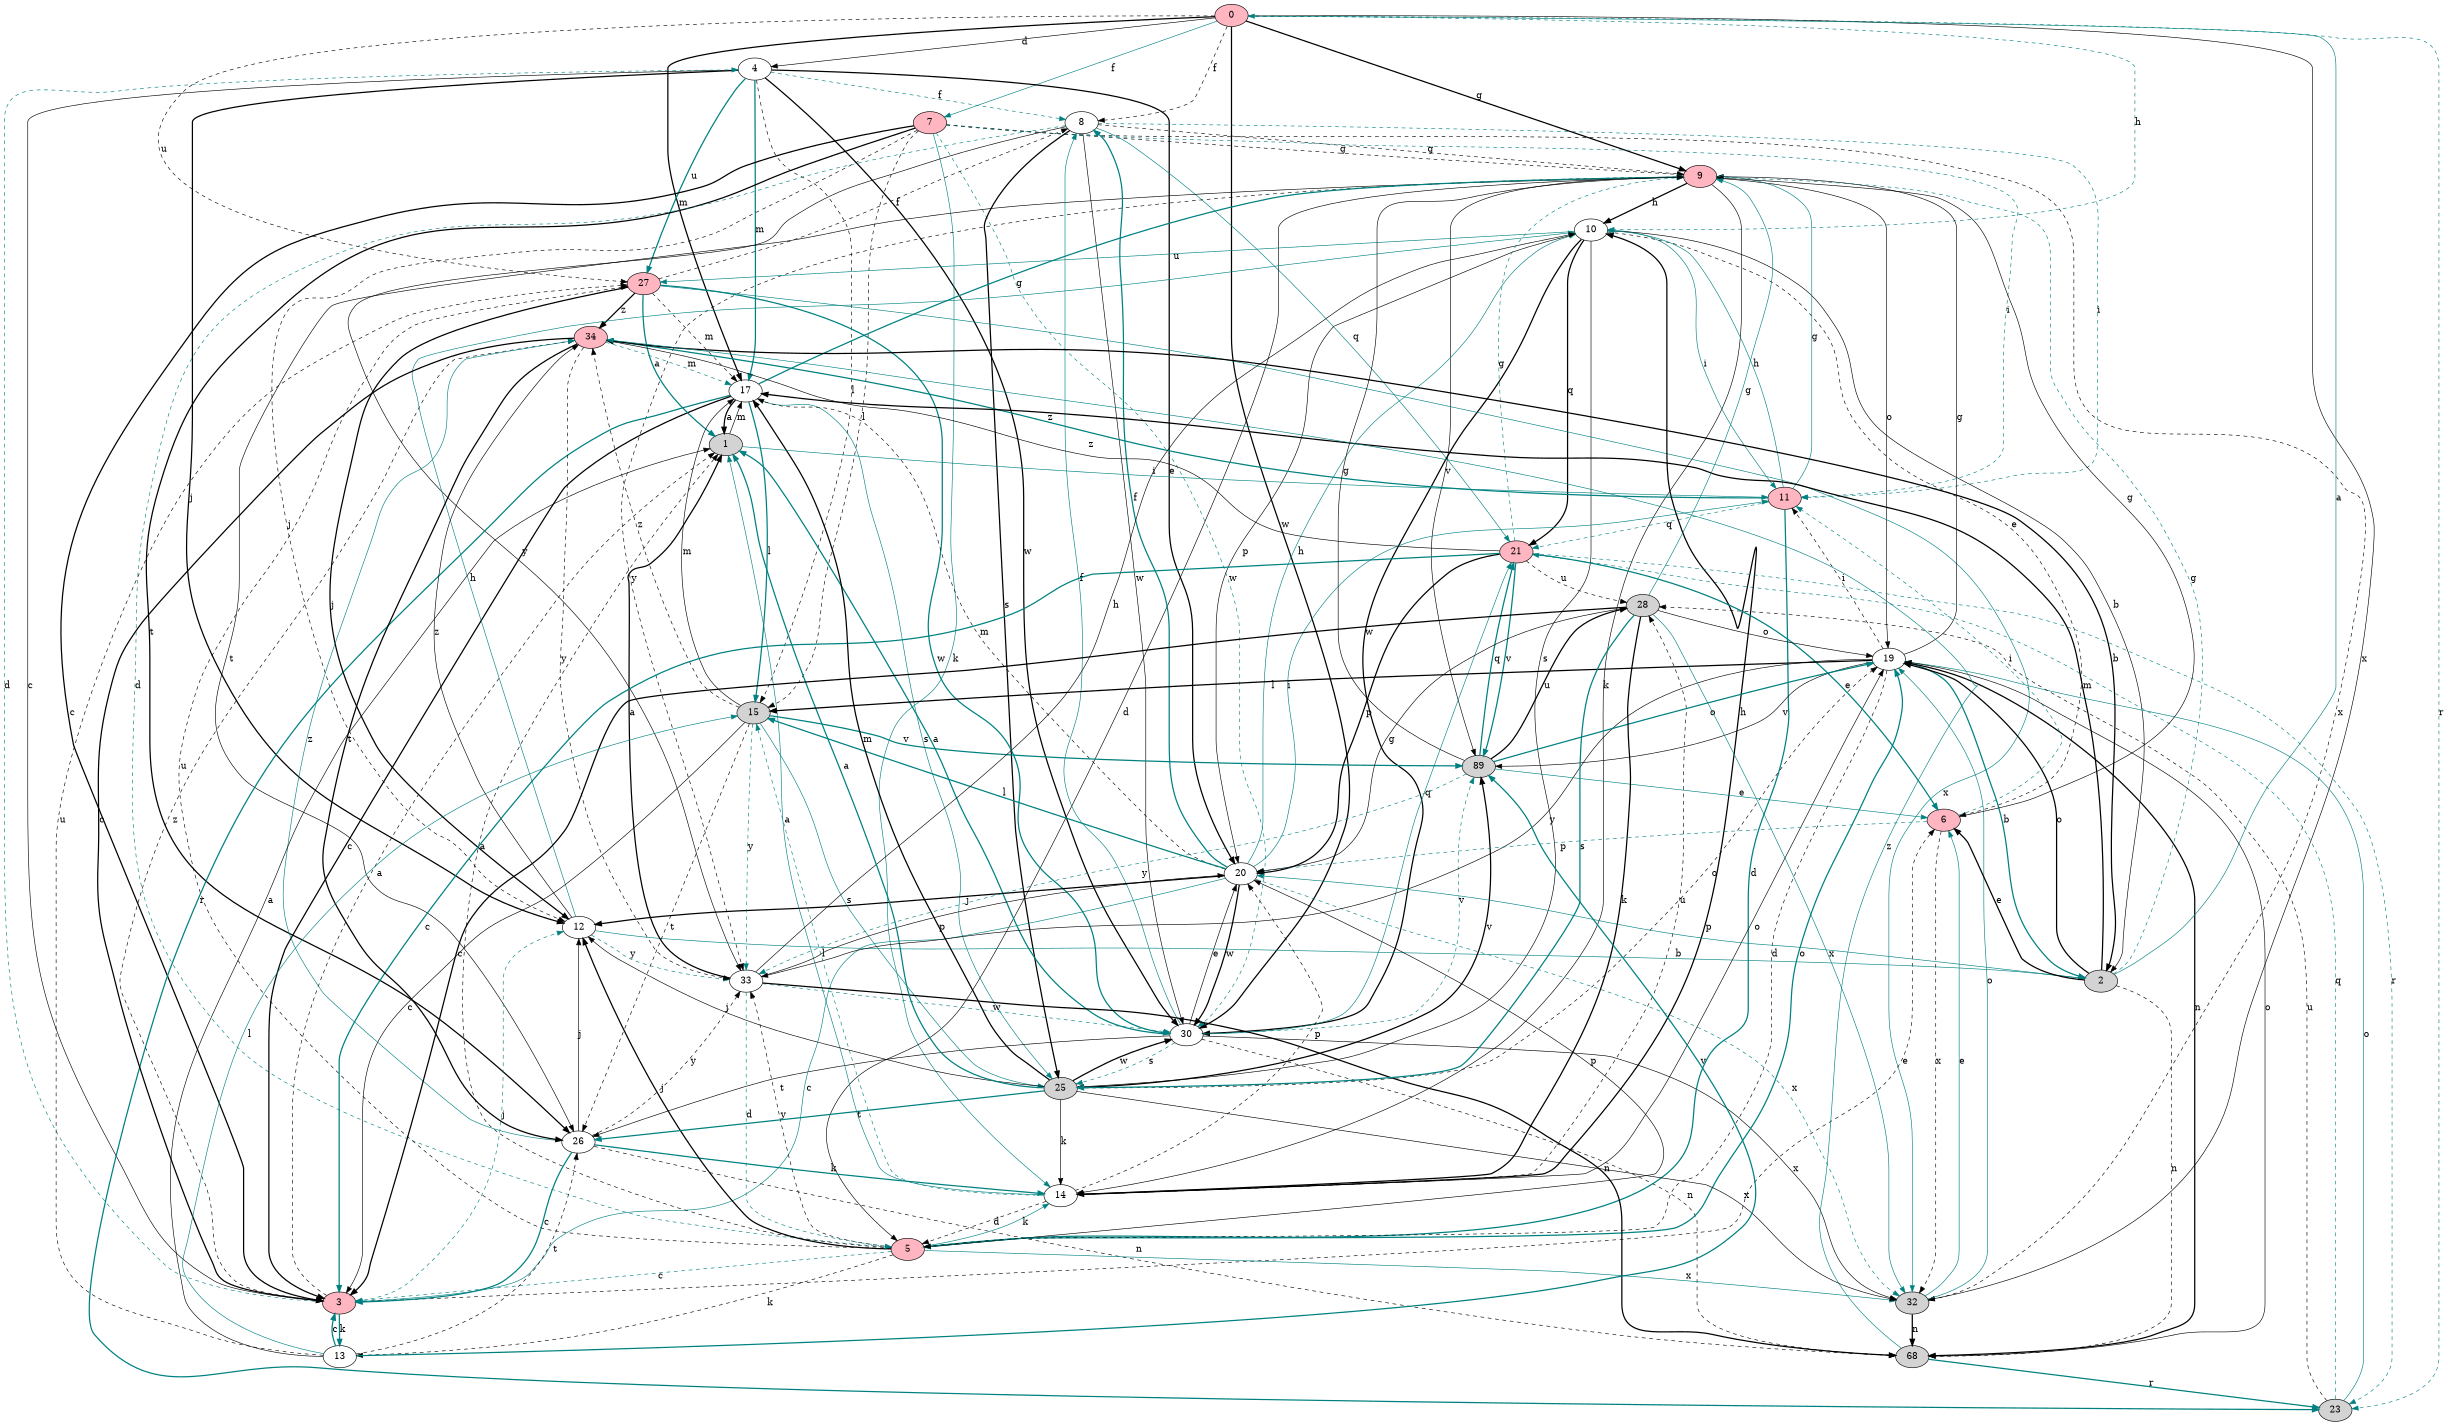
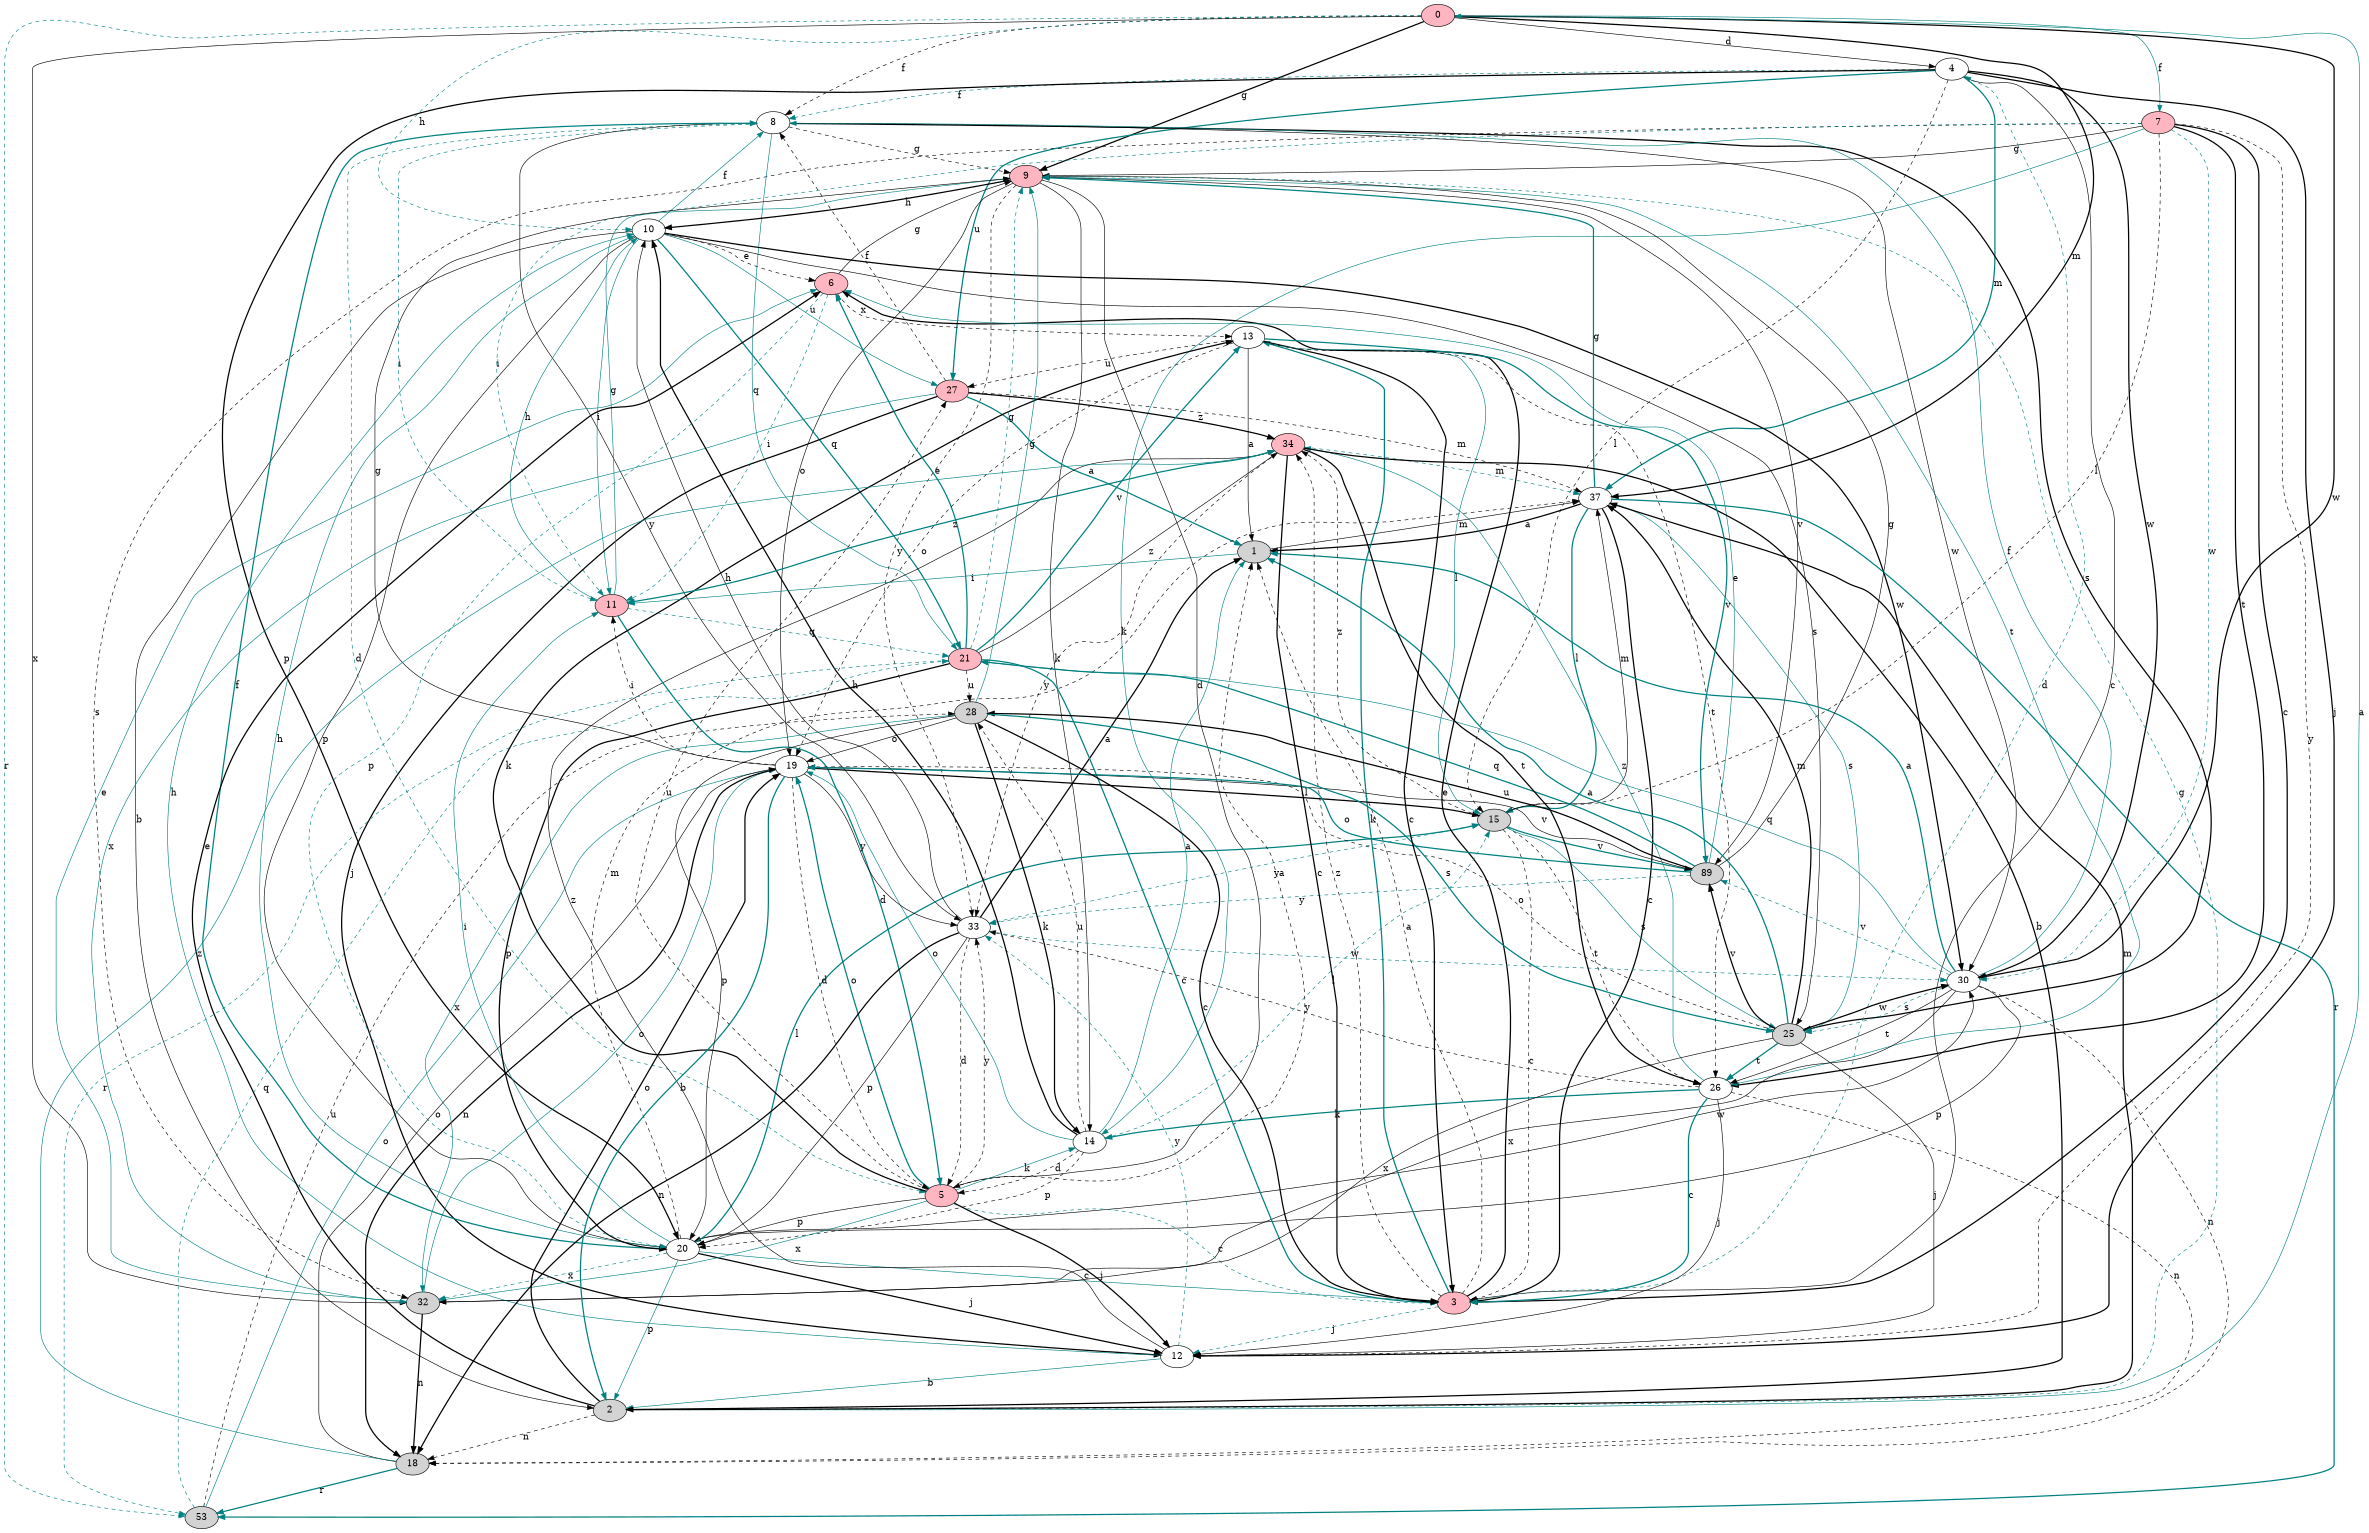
edge "0" -> "27": removed, label "u"
edge "7" -> "9": style dashed -> solid
edge "10" -> "8": added, label "f"
edge "9" -> "26": color black -> teal
node "17": label "17" -> "37"
edge "10" -> "21": color black -> teal
edge "11" -> "34": reversed
edge "4" -> "20": label "e" -> "p"
edge "13" -> "19": added, label "o"
edge "7" -> "12": label "j" -> "y"
edge "27" -> "30": removed, label "w"
edge "21" -> "89": now "21" -> "13"
edge "7" -> "32": label "x" -> "s"
edge "28" -> "20": label "g" -> "p"
edge "2" -> "20": reversed
edge "15" -> "3": style solid -> dashed
edge "30" -> "20": label "e" -> "p"
edge "20" -> "30": style bold -> solid
edge "6" -> "32": now "6" -> "13"
edge "25" -> "14": removed, label "k"
edge "14" -> "19": color black -> teal
edge "33" -> "5": color teal -> black
edge "3" -> "6": style dashed -> bold
edge "5" -> "13": style dashed -> bold
edge "13" -> "3": color teal -> black
node "68": label "68" -> "18"
node "23": label "23" -> "53"
